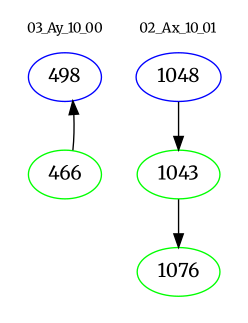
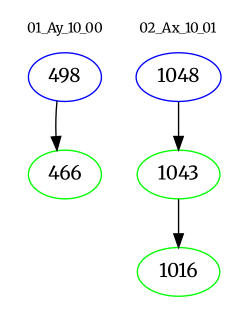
cluster "03_Ay_10_00": label "03_Ay_10_00" -> "01_Ay_10_00"
edge "466" -> "498": reversed
node "1076": label "1076" -> "1016"
